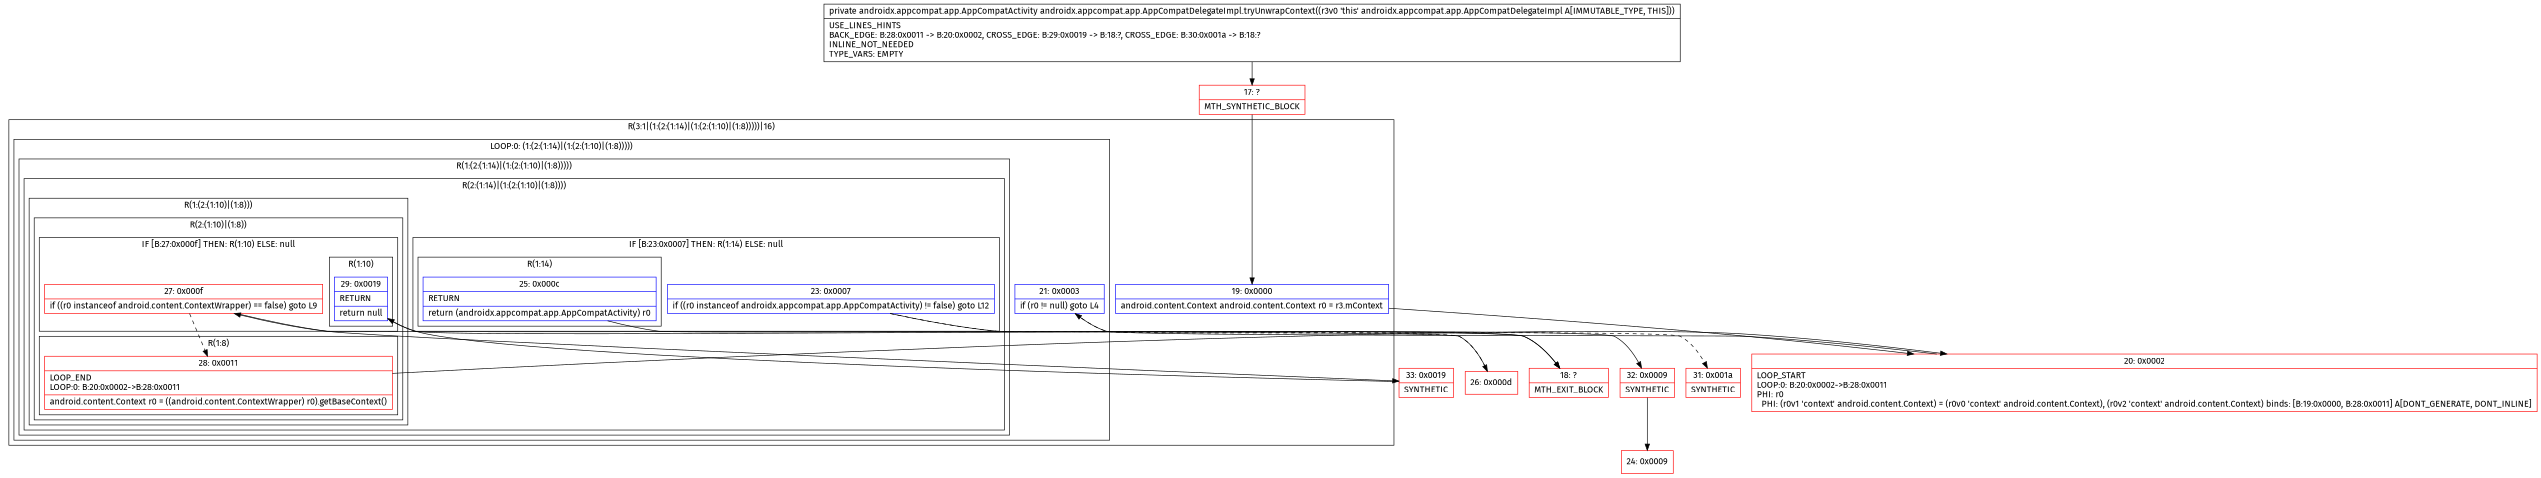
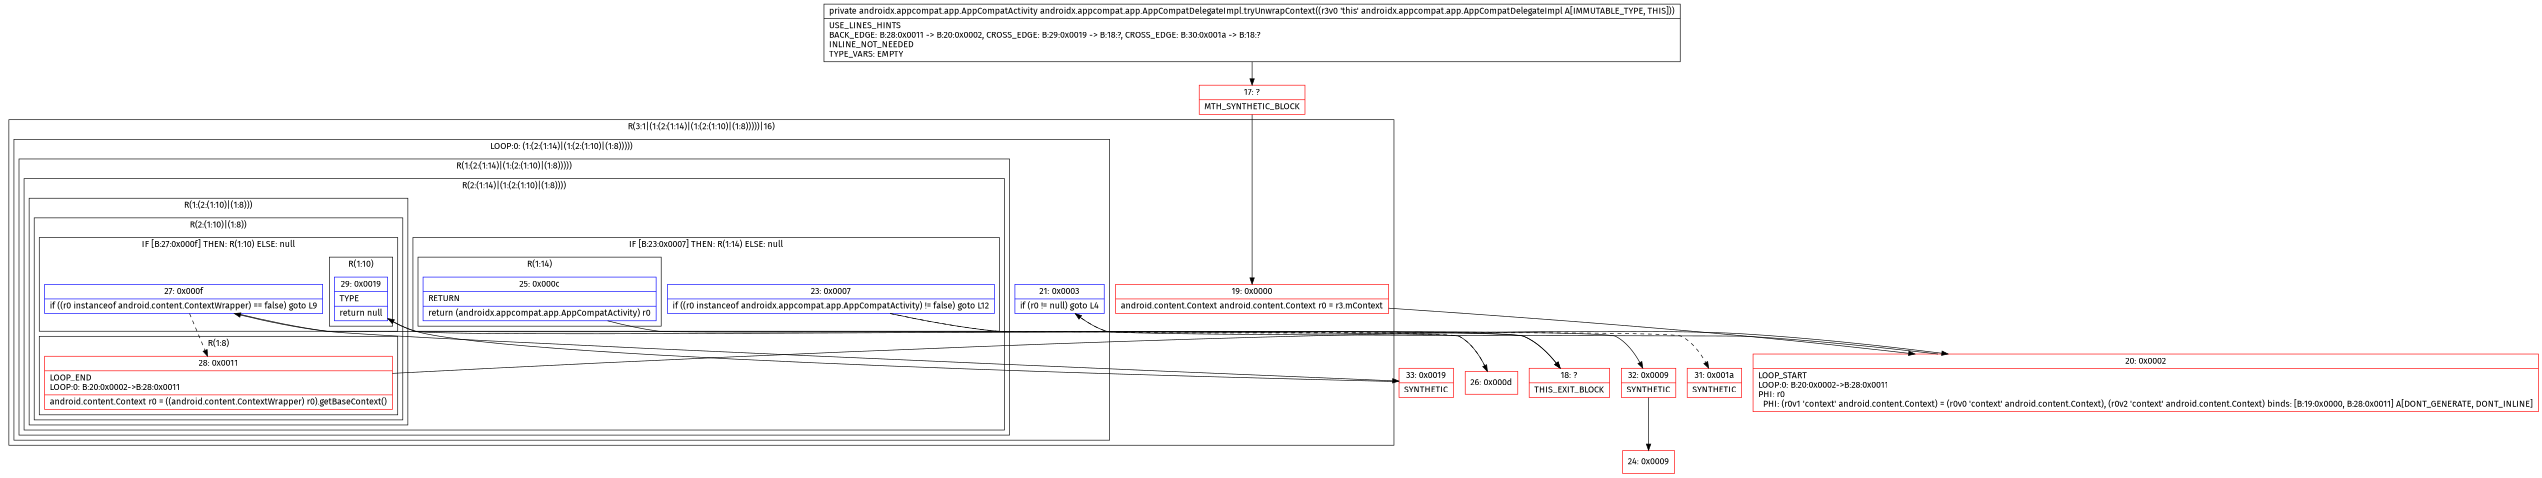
node "27: 0x000f": color red -> blue
node "29: 0x0019": text "RETURN" -> "TYPE"
node "19: 0x0000": color blue -> red
node "18: ?": text "MTH_EXIT_BLOCK" -> "THIS_EXIT_BLOCK"
